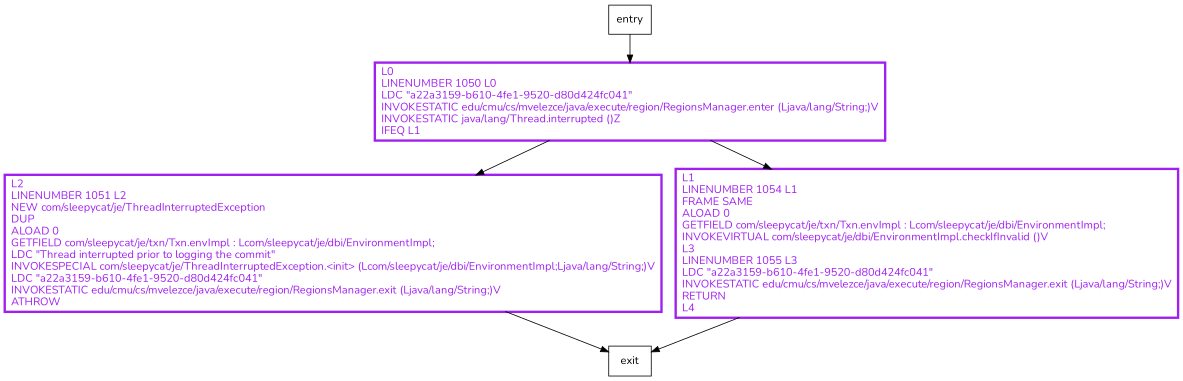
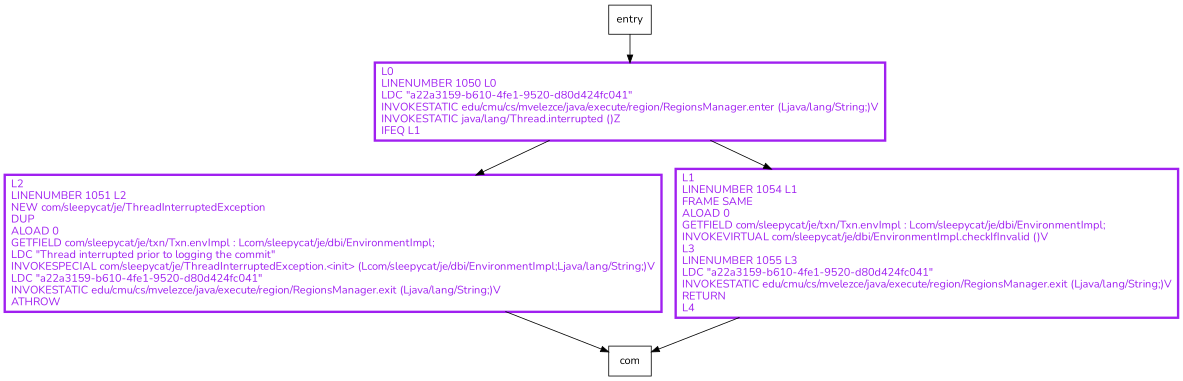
node "exit": label "exit" -> "com"
